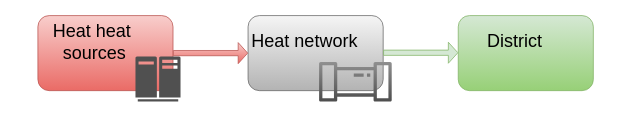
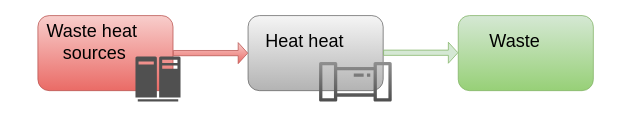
node "Heat heat sources": label "Heat heat sources" -> "Waste heat sources"
node "Heat network": label "Heat network" -> "Heat heat"
node "District": label "District" -> "Waste"
